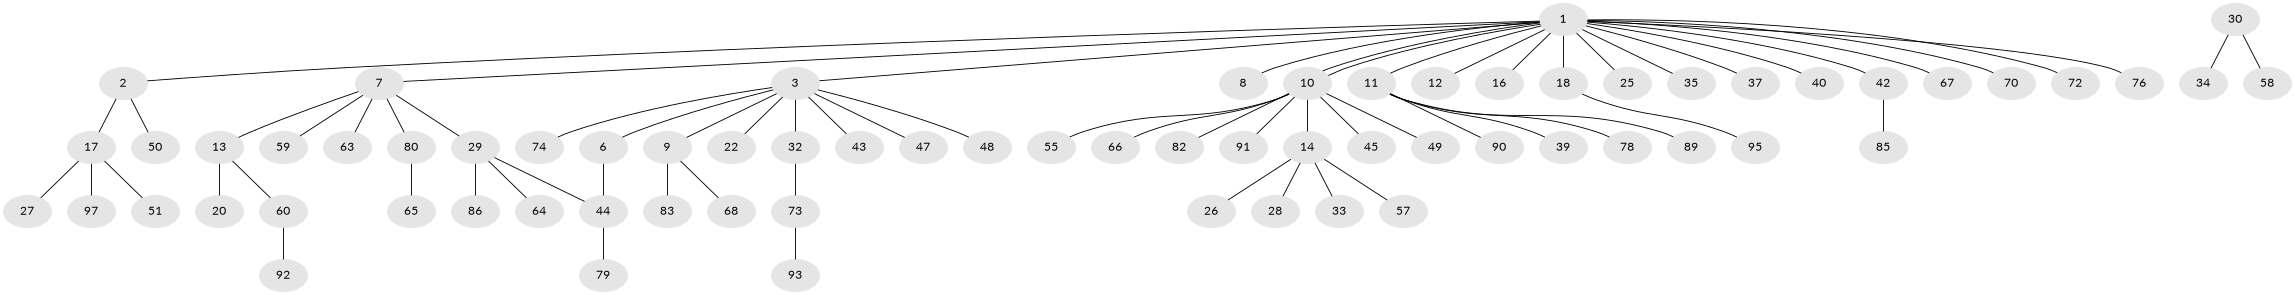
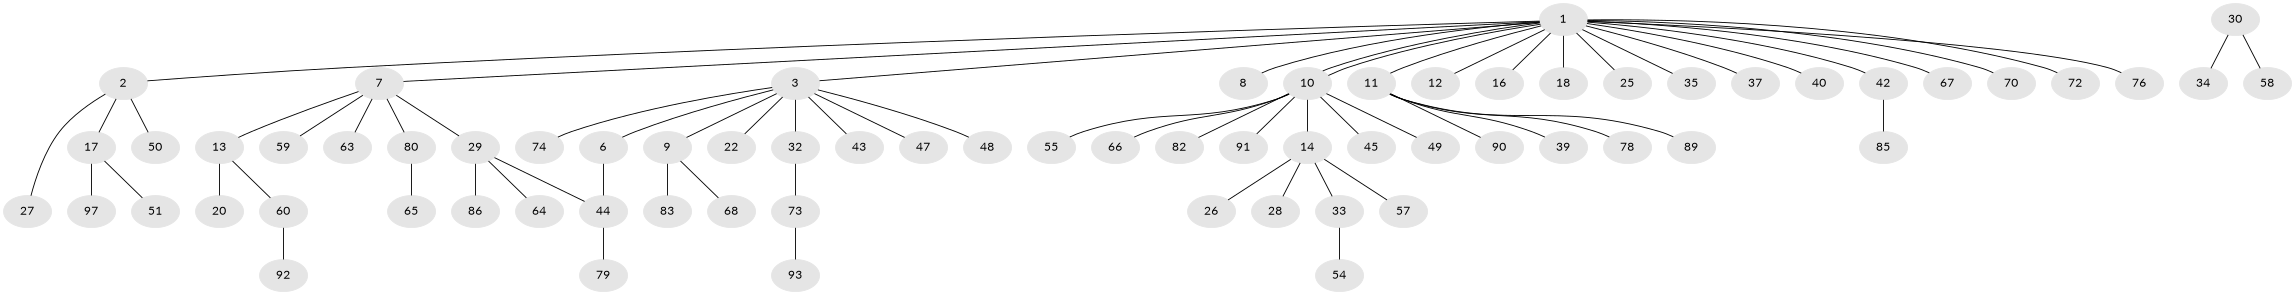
node "95": removed
edge "17" -- "27": now "2" -- "27"
node "54": added
